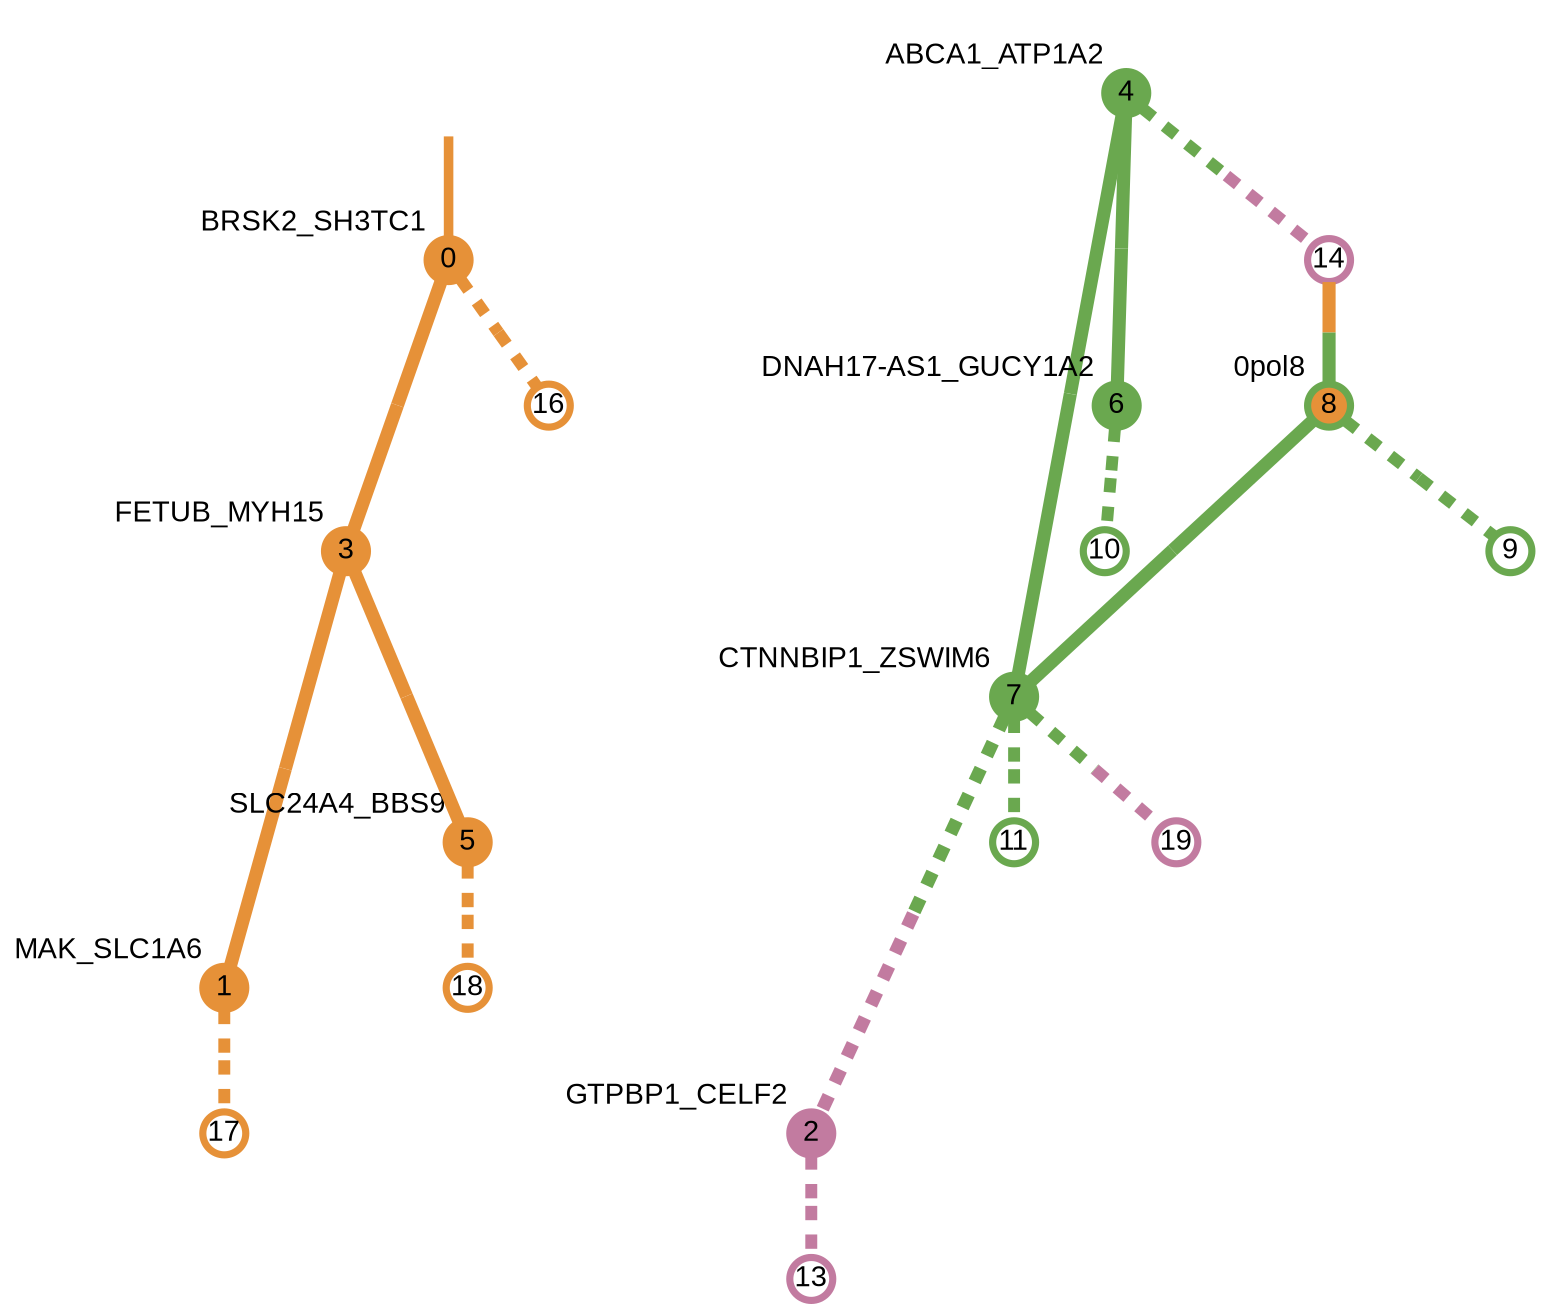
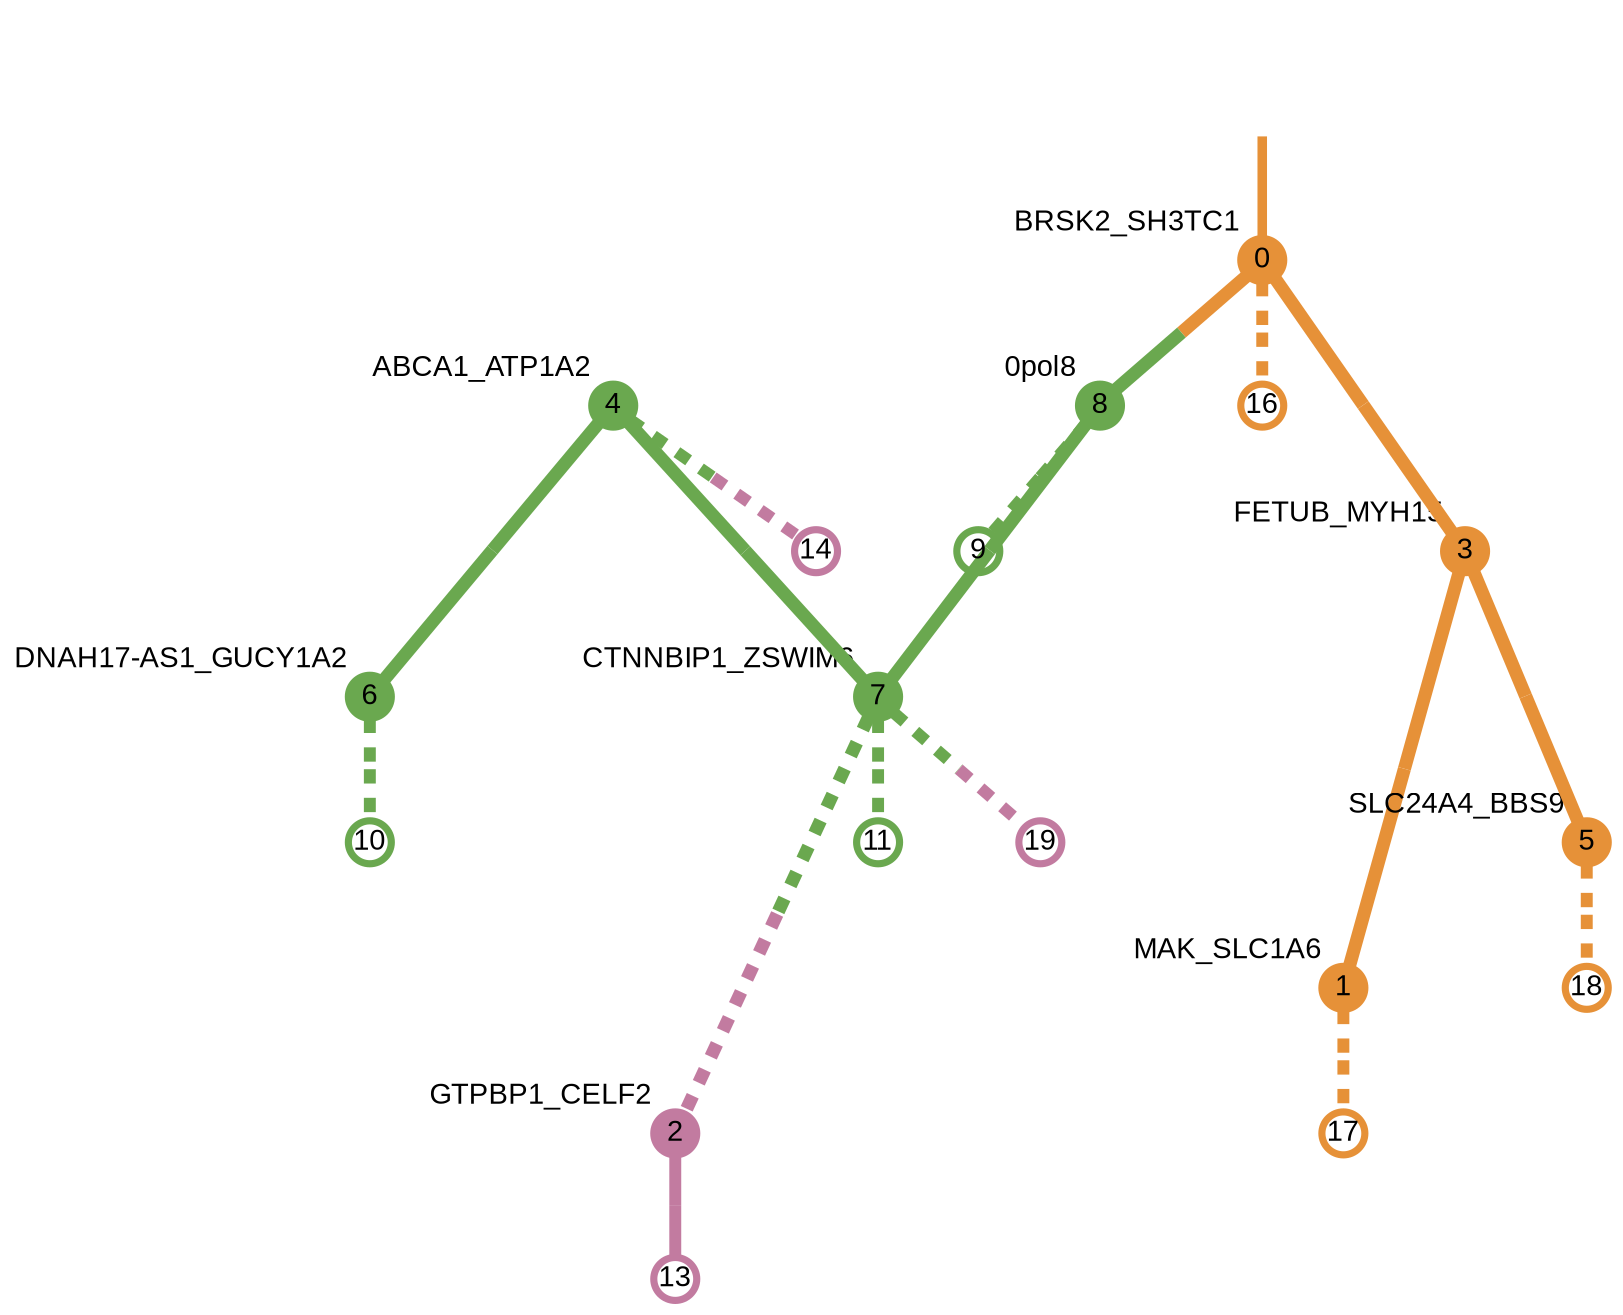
edge "14" -> "8 0pol8": now "0 BRSK2_SH3TC1" -> "8 0pol8"
node "8 0pol8": fillcolor #e69138ff -> #6aa84fff
edge "2 GTPBP1_CELF2" -> "13": style dashed -> solid
